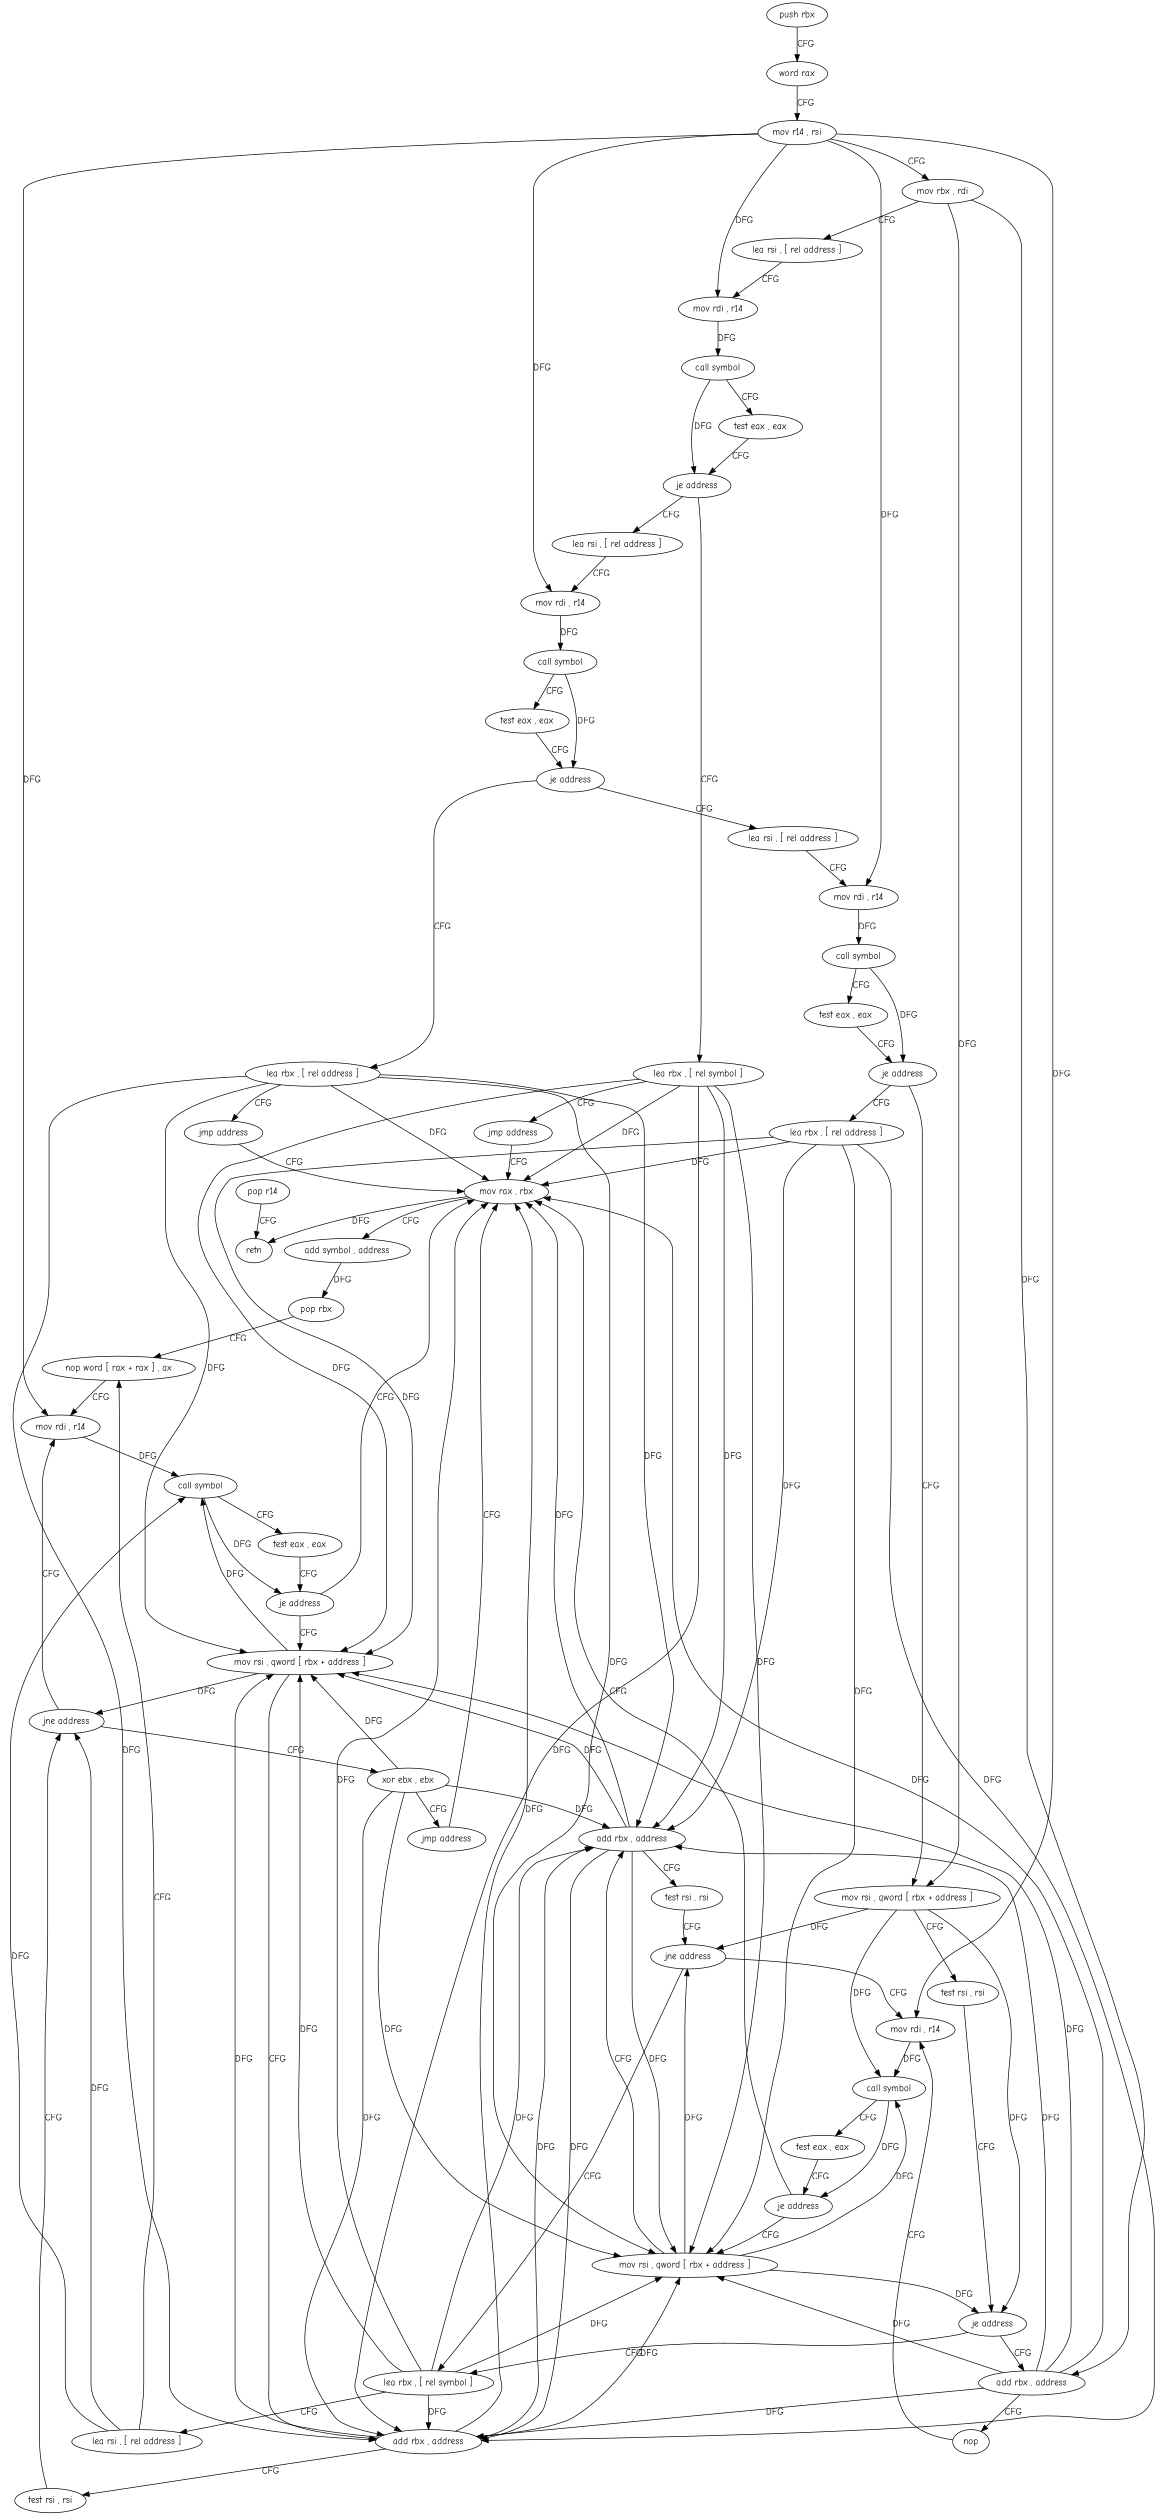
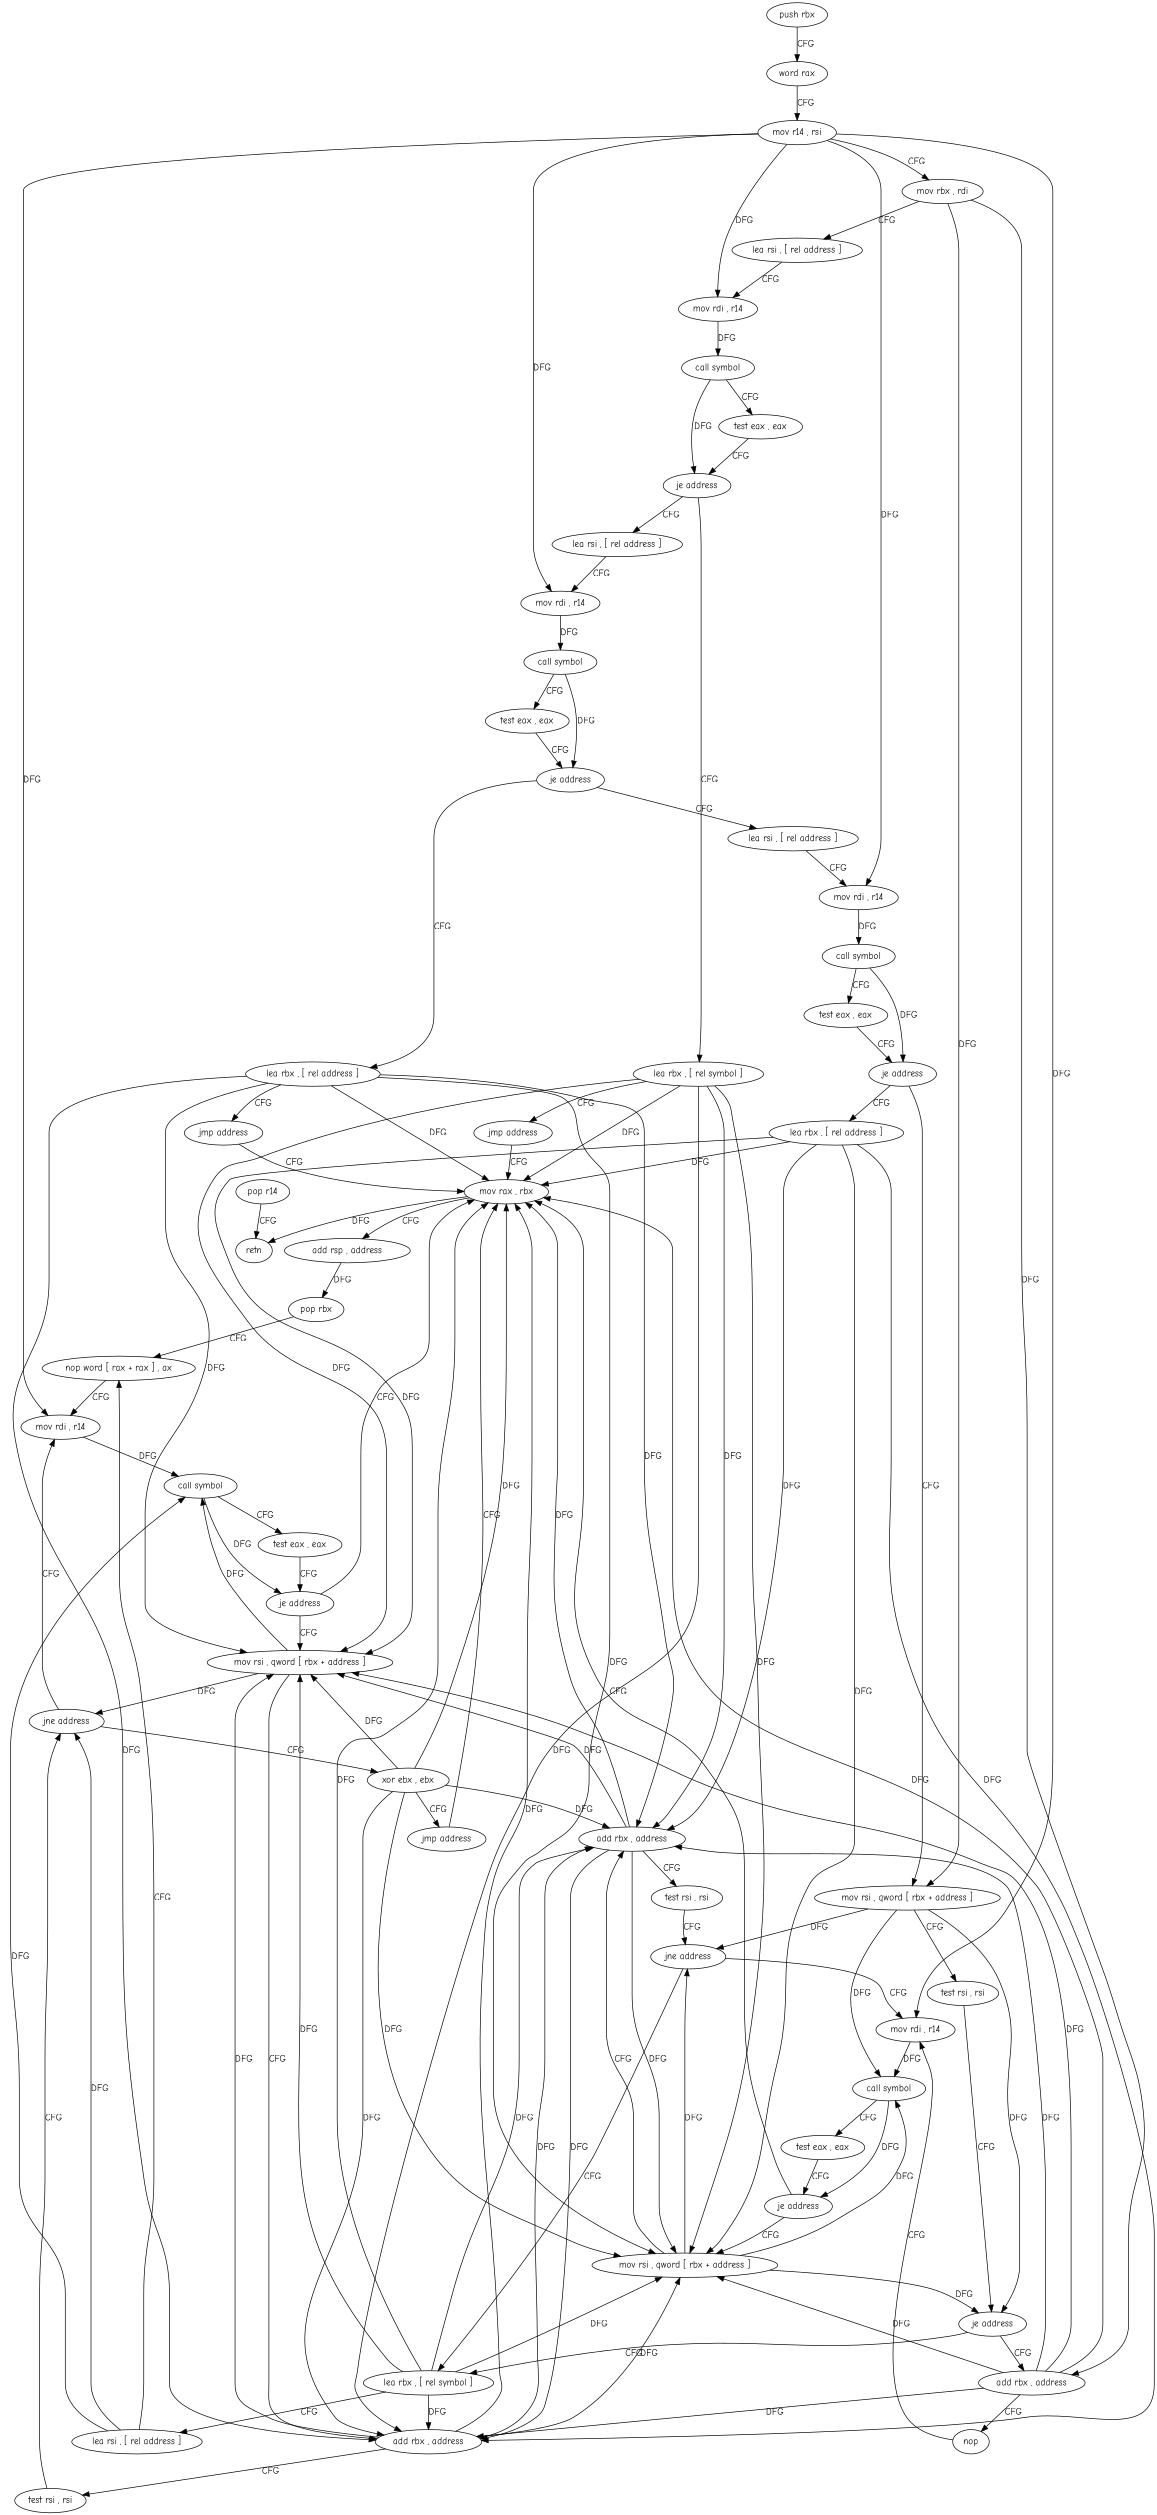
node "add symbol , address": label "add symbol , address" -> "add rsp , address"
edge "xor ebx , ebx" -> "mov rax , rbx": added, label "DFG"
